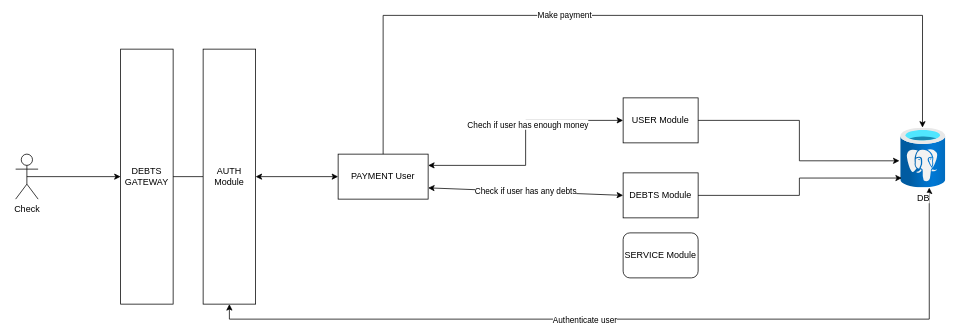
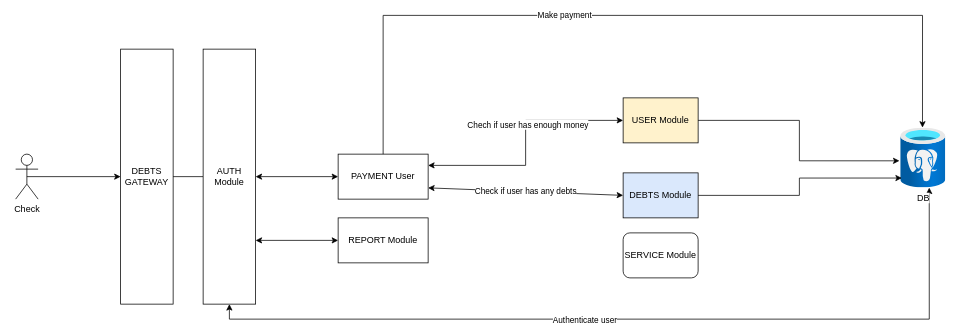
node "USER Module": fillcolor #ffffff -> #fff2cc
node "DEBTS Module": fillcolor #ffffff -> #dae8fc
edge "AUTH Module" -- "REPORT Module": added
node "REPORT Module": added
